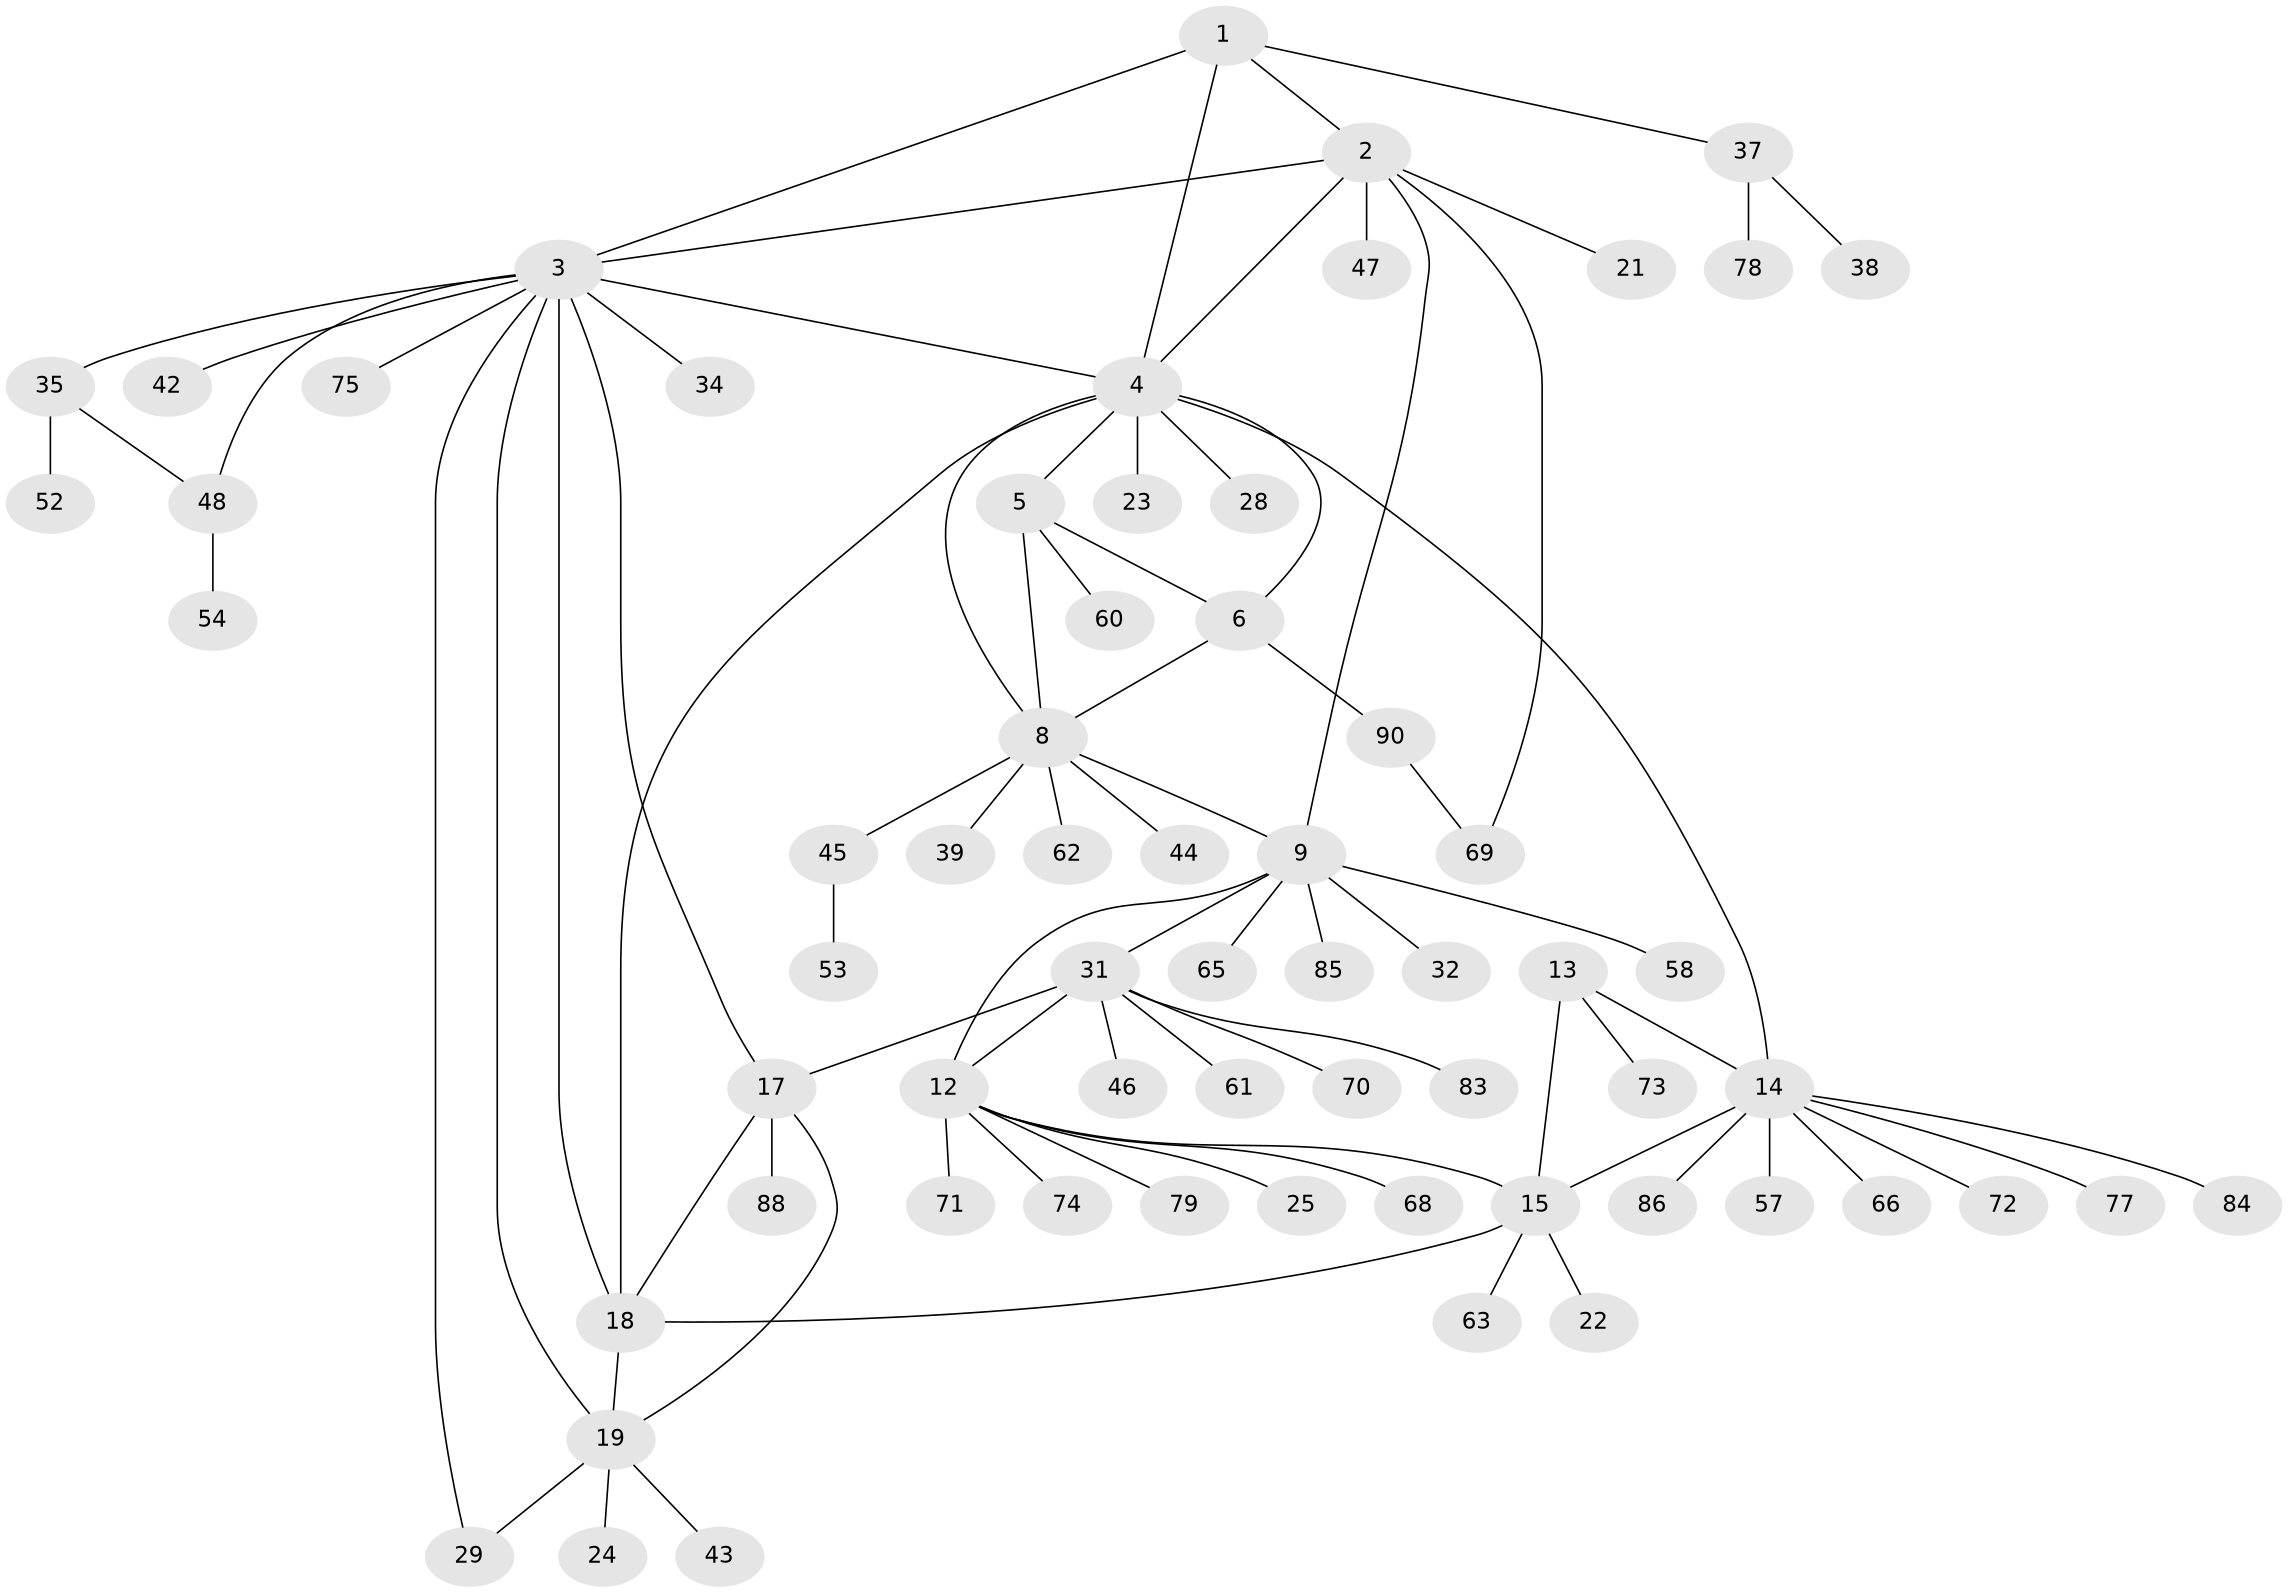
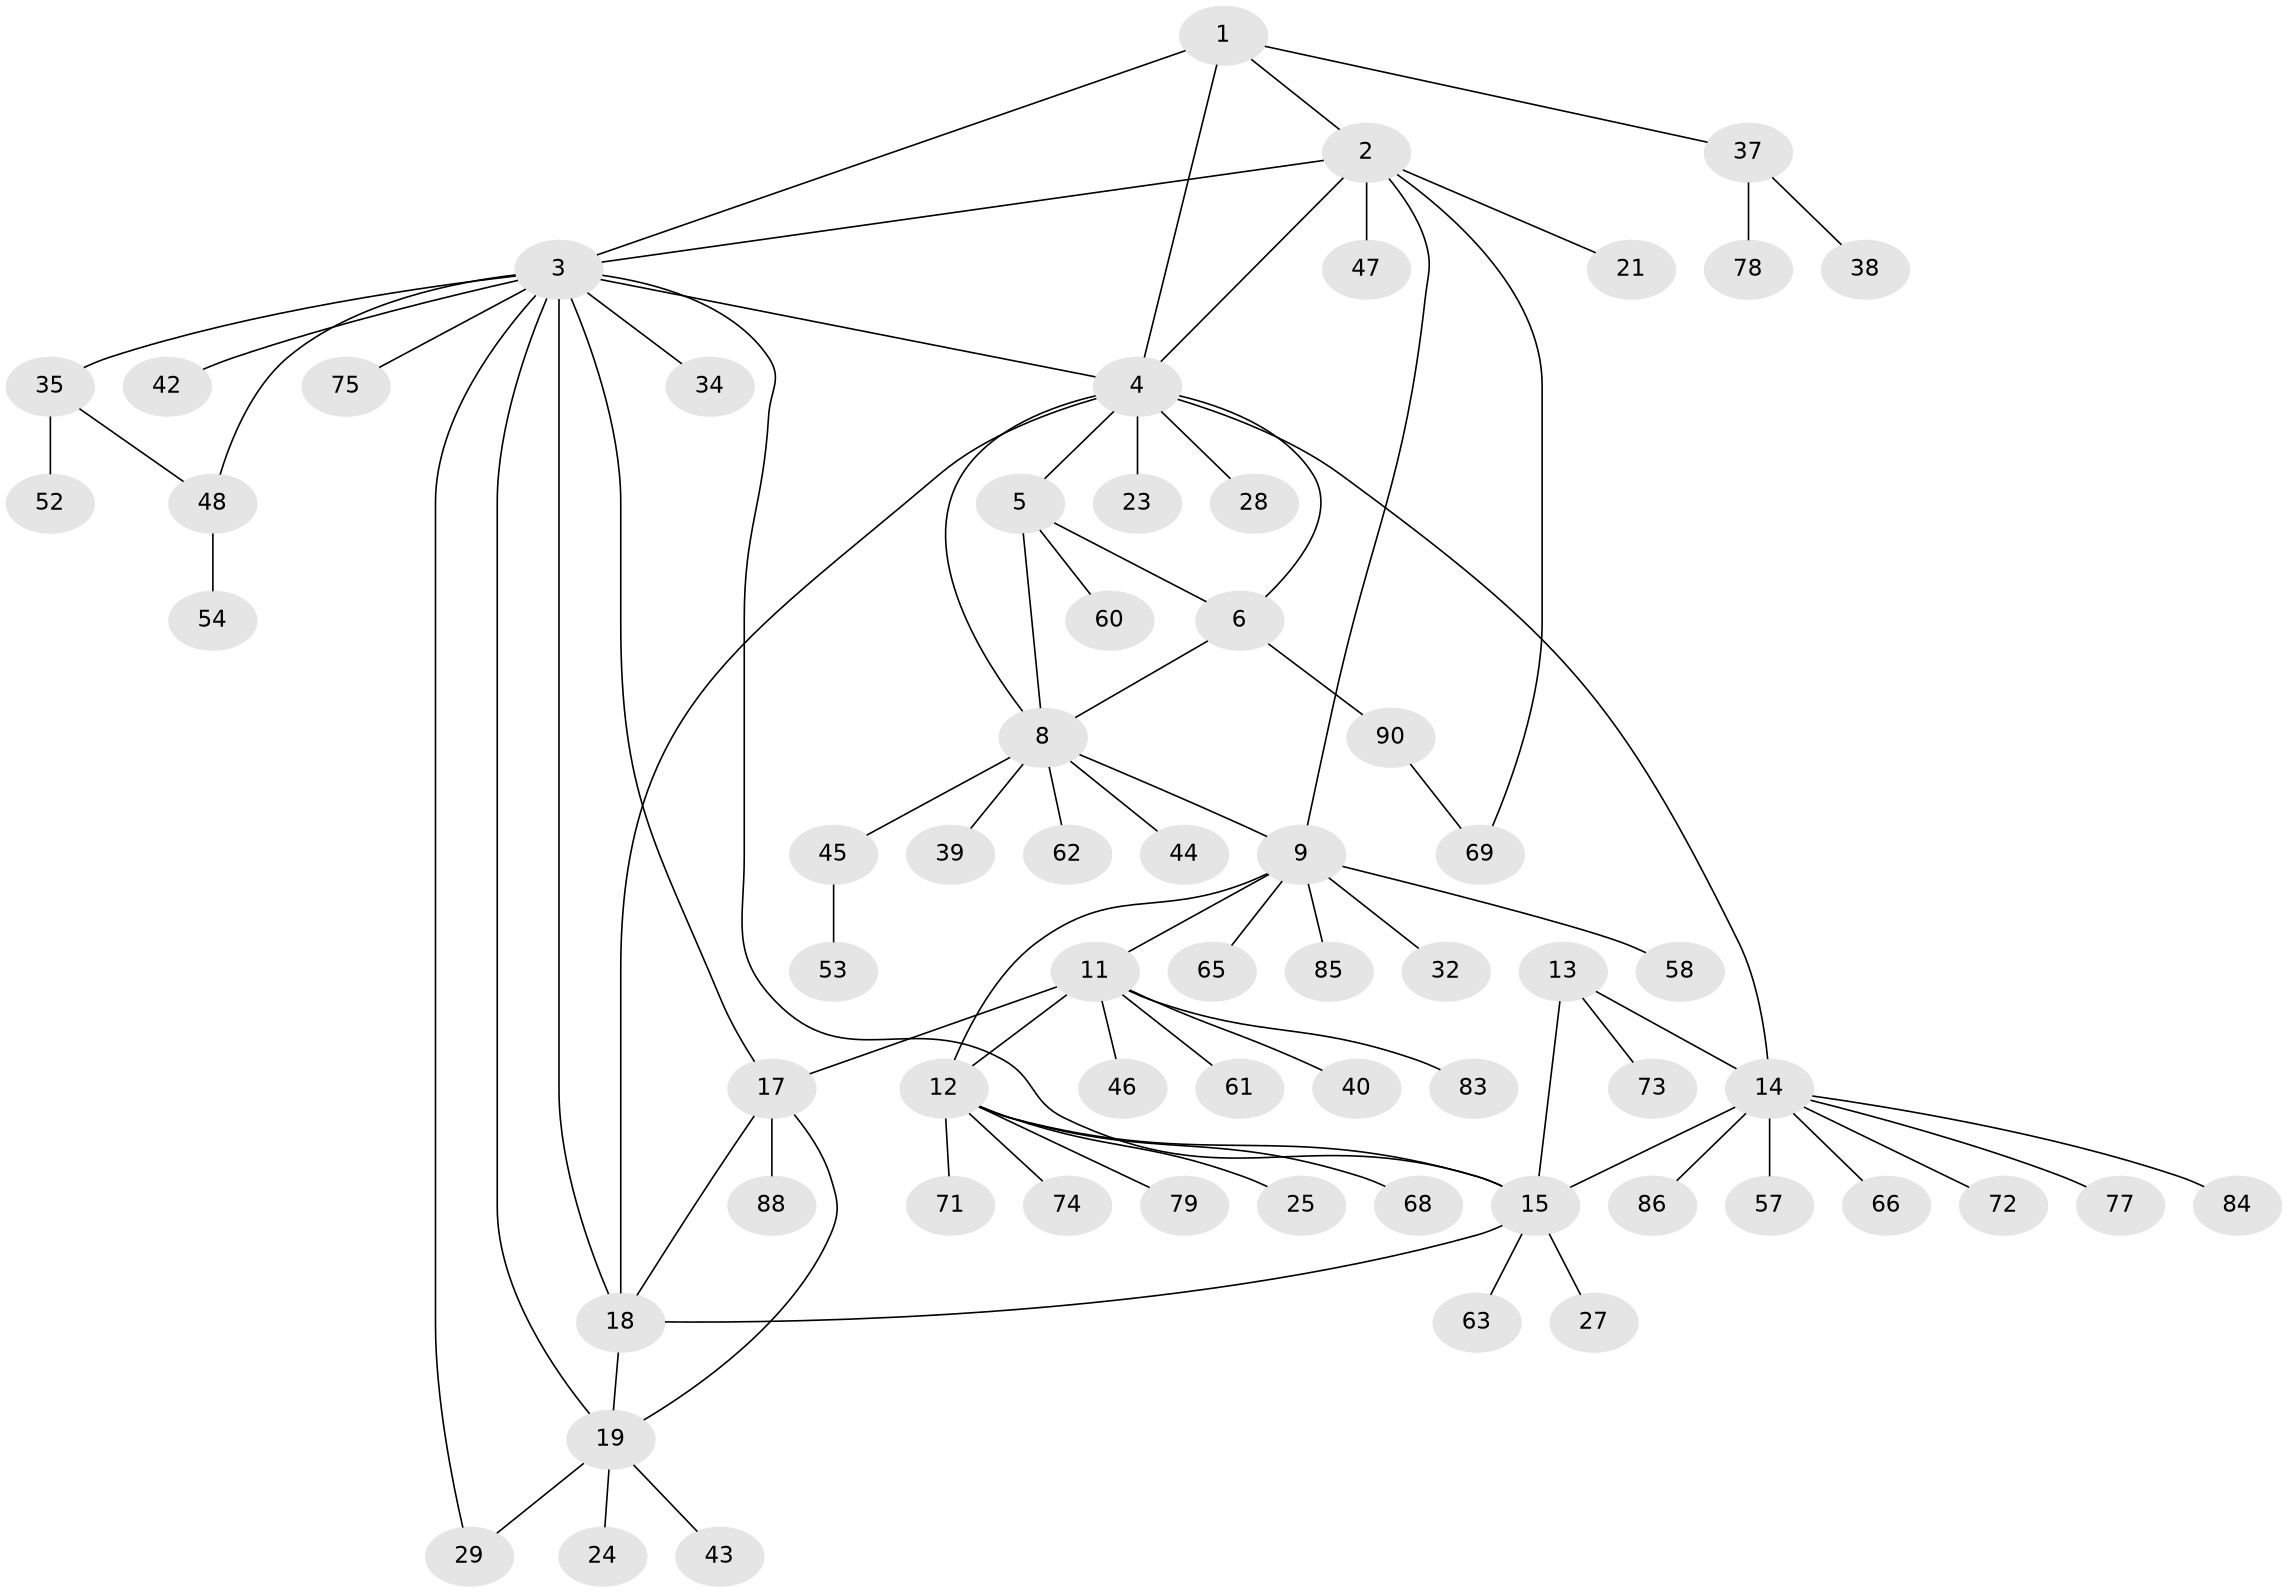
edge "3" -- "15": added
node "31": label "31" -> "11"
node "70": label "70" -> "40"
node "22": label "22" -> "27"
